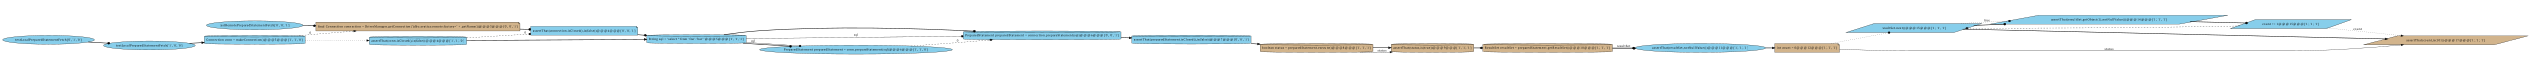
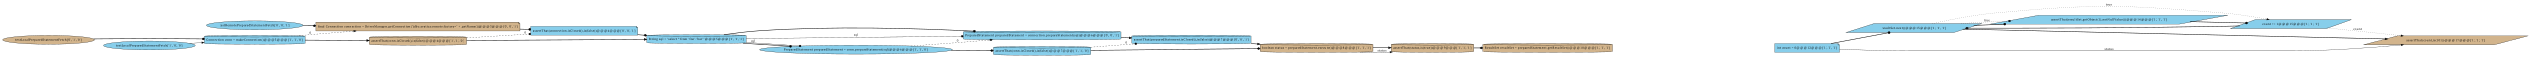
edge "resultSet.next()@@@13@@@['1', '1', '1']" -> "count += 1@@@15@@@['1', '1', '1']": added, label "true"
edge "count += 1@@@15@@@['1', '1', '1']" -> "resultSet.next()@@@13@@@['1', '1', '1']": style dashed -> bold
edge "int count = 0@@@12@@@['1', '1', '1']" -> "resultSet.next()@@@13@@@['1', '1', '1']": style dotted -> bold
node "testLocalPreparedStatementFetch['0', '1', '0']": fillcolor skyblue -> tan
edge "Connection conn = makeConnection()@@@3@@@['1', '1', '0']" -> "assertThat(conn.isClosed(),is(false))@@@4@@@['1', '1', '0']": style dotted -> bold
node "assertThat(conn.isClosed(),is(false))@@@4@@@['1', '1', '0']": fillcolor skyblue -> tan
edge "testLocalPreparedStatementFetch['0', '1', '0']" -> "testLocalPreparedStatementFetch['1', '0', '0']": now "testLocalPreparedStatementFetch['0', '1', '0']" -> "Connection conn = makeConnection()@@@3@@@['1', '1', '0']"
edge "testLocalPreparedStatementFetch['1', '0', '0']" -> "Connection conn = makeConnection()@@@3@@@['1', '1', '0']": style bold -> solid
node "assertThat(resultSet,notNullValue())@@@11@@@['1', '1', '1']": removed
node "int count = 0@@@12@@@['1', '1', '1']": fillcolor tan -> skyblue
node "assertThat(conn.isClosed(),is(false))@@@7@@@['1', '1', '0']": added
